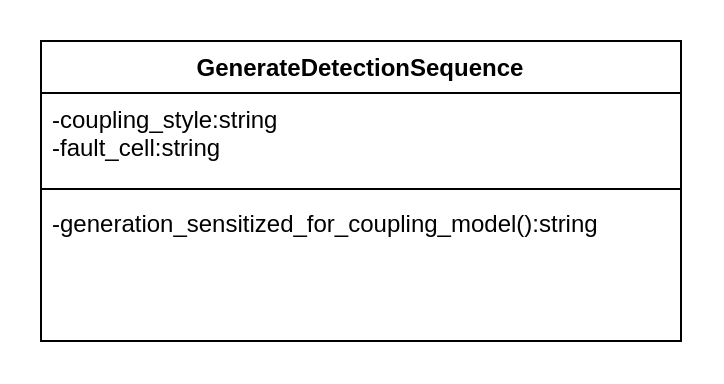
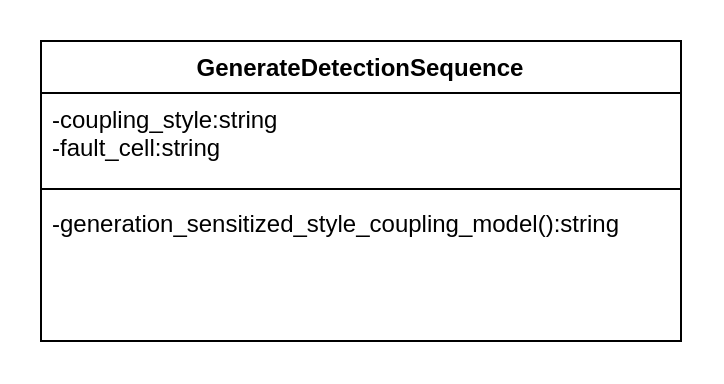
node "-generation_sensitized_for_coupling_model():string": label "-generation_sensitized_for_coupling_model():string" -> "-generation_sensitized_style_coupling_model():string"
